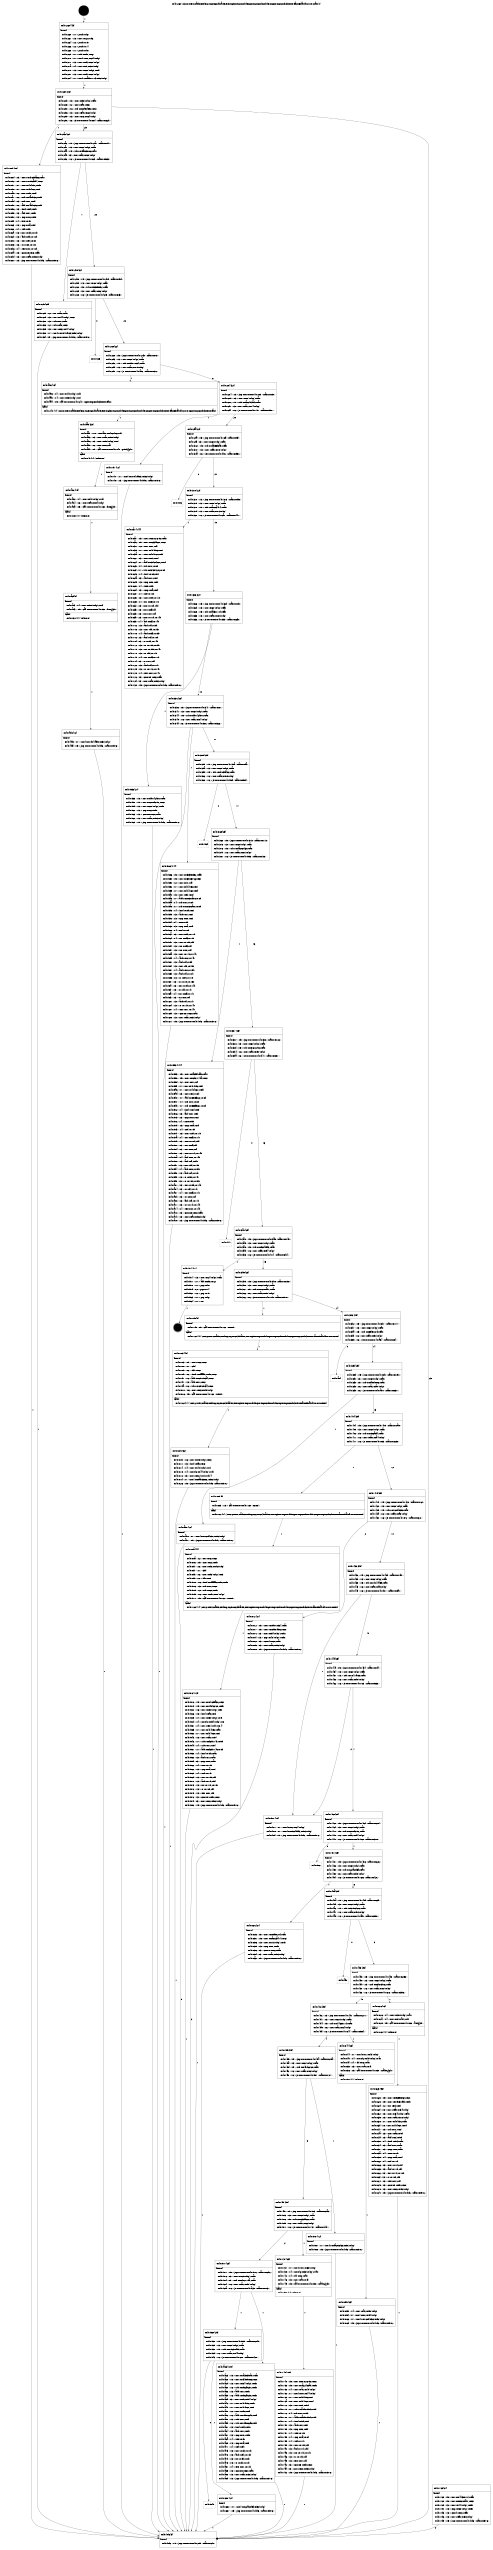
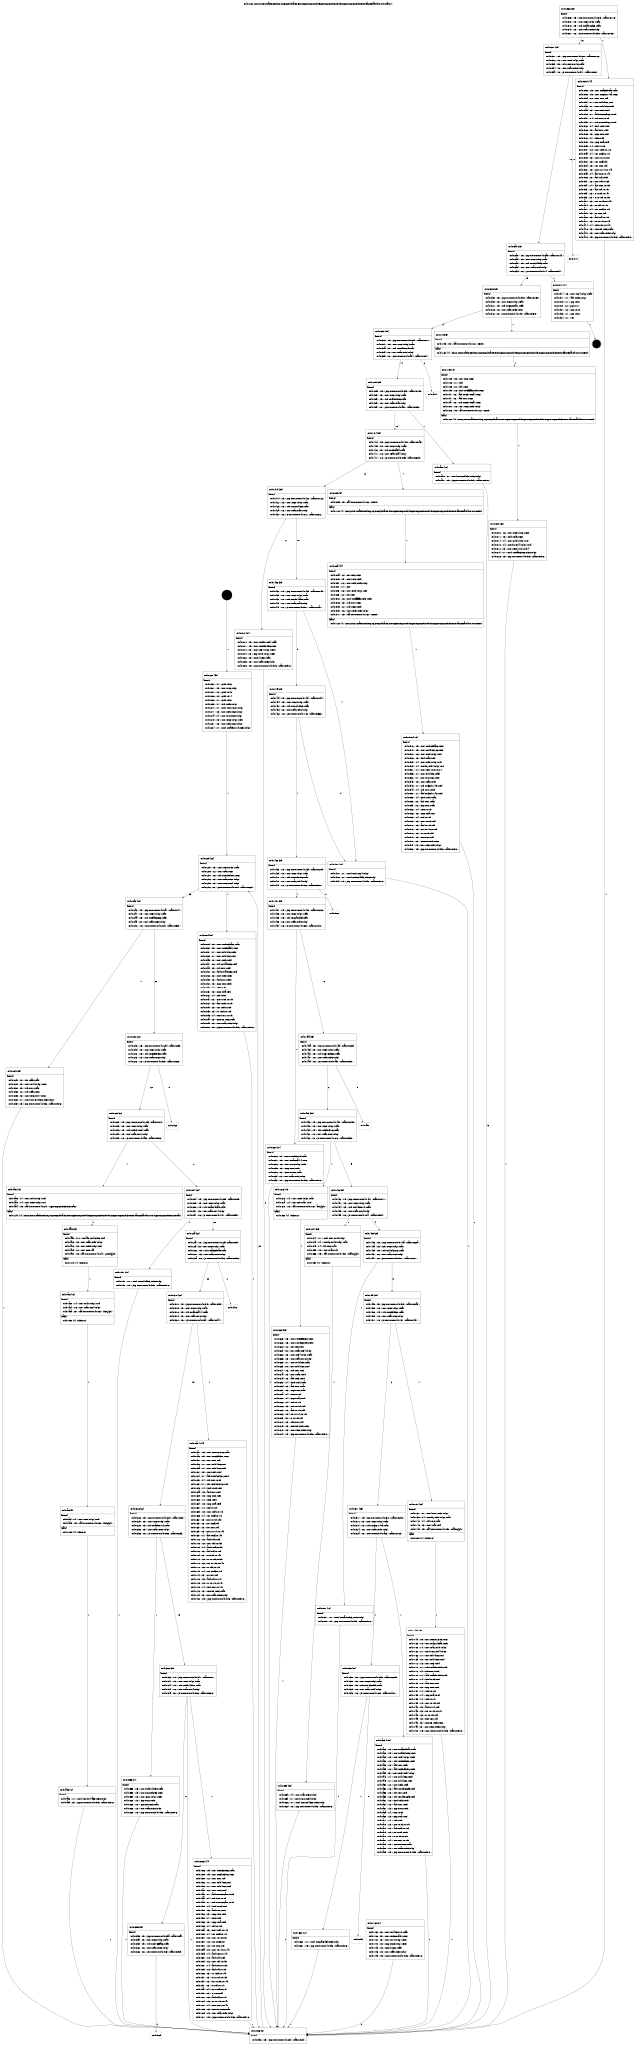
edge "0x401355 [25]" -> "0x40136e [25]": removed, label "17"
edge "0x40128b [23]" -> "0x401bd6 [5]": reversed
